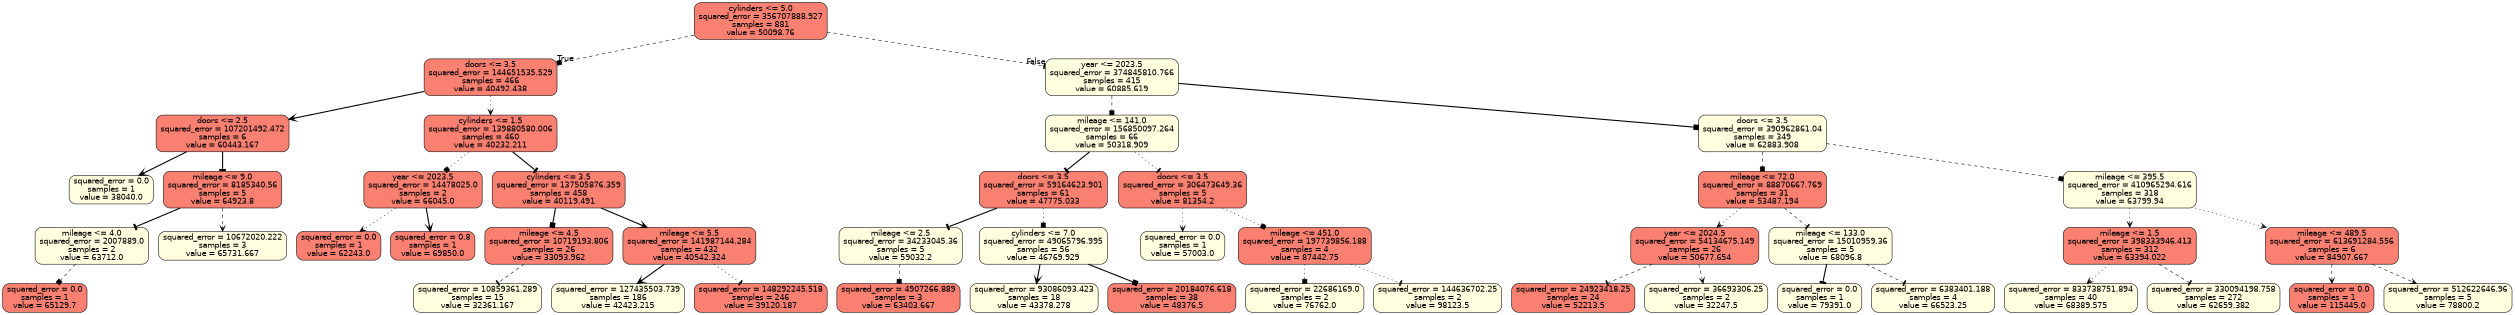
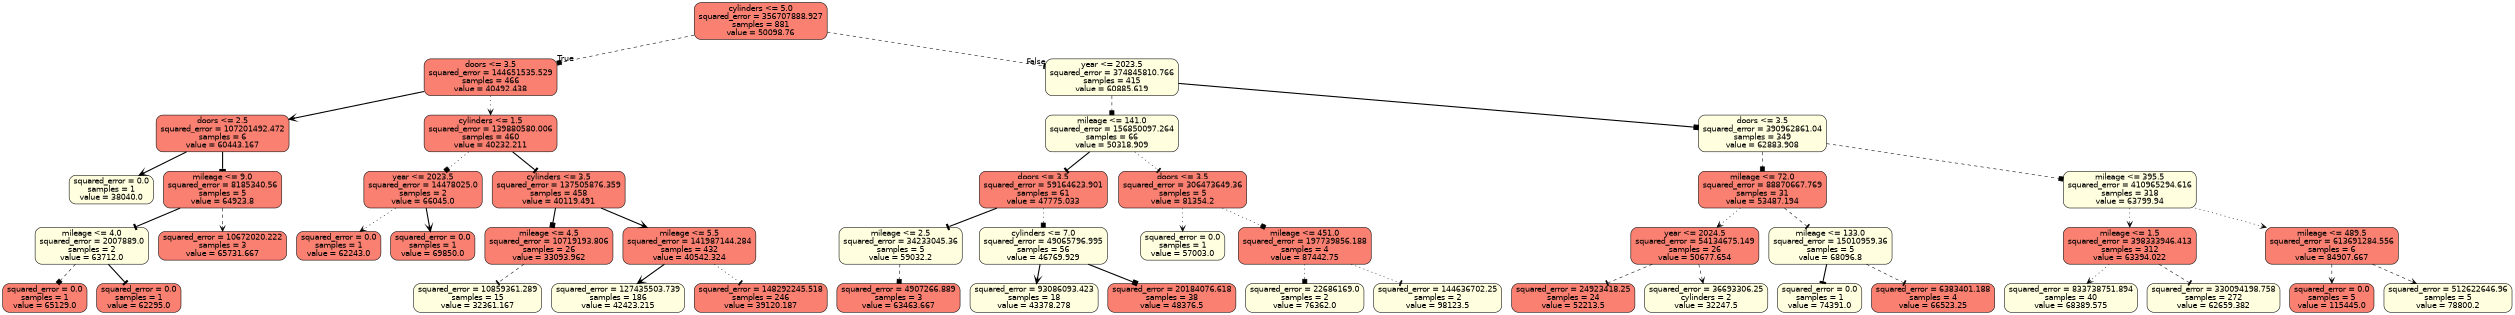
node "squared_error = 10672020.222 samples = 3 value = 65731.667": fillcolor lightyellow -> salmon
node "squared_error = 0.8 samples = 1 value = 69850.0": label "squared_error = 0.8 samples = 1 value = 69850.0" -> "squared_error = 0.0 samples = 1 value = 69850.0"
node "squared_error = 0.0 samples = 1 value = 65129.7": label "squared_error = 0.0 samples = 1 value = 65129.7" -> "squared_error = 0.0 samples = 1 value = 65129.0"
node "squared_error = 0.0 samples = 1 value = 62295.0": added
node "squared_error = 4907266.889 samples = 3 value = 63403.667": label "squared_error = 4907266.889 samples = 3 value = 63403.667" -> "squared_error = 4907266.889 samples = 3 value = 63463.667"
node "squared_error = 22686169.0 samples = 2 value = 76762.0": label "squared_error = 22686169.0 samples = 2 value = 76762.0" -> "squared_error = 22686169.0 samples = 2 value = 76362.0"
node "squared_error = 36693306.25 samples = 2 value = 32247.5": label "squared_error = 36693306.25 samples = 2 value = 32247.5" -> "squared_error = 36693306.25 cylinders = 2 value = 32247.5"
node "squared_error = 0.0 samples = 1 value = 79391.0": label "squared_error = 0.0 samples = 1 value = 79391.0" -> "squared_error = 0.0 samples = 1 value = 74391.0"
node "squared_error = 6383401.188 samples = 4 value = 66523.25": fillcolor lightyellow -> salmon
node "squared_error = 0.0 samples = 1 value = 115445.0": label "squared_error = 0.0 samples = 1 value = 115445.0" -> "squared_error = 0.0 samples = 5 value = 115445.0"
